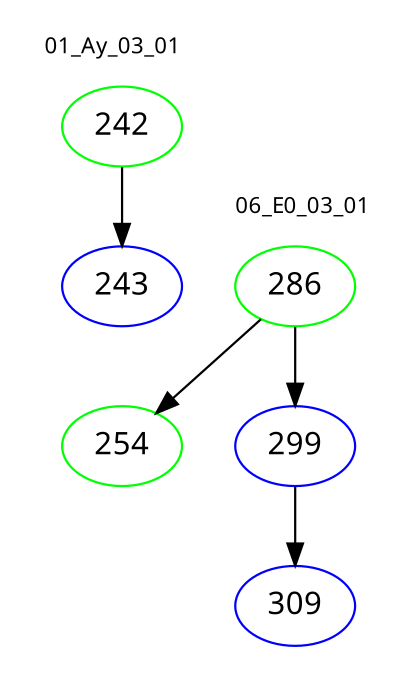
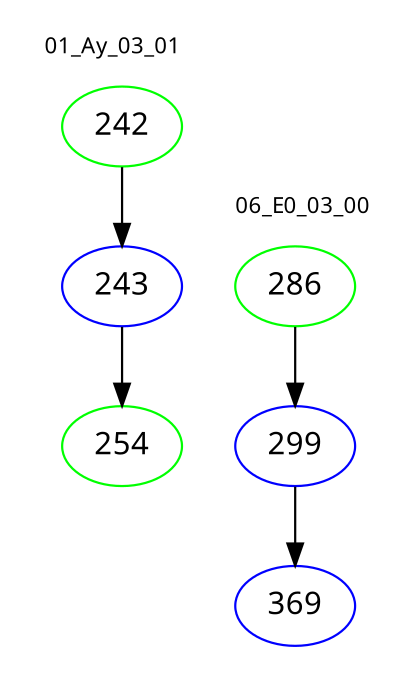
cluster "06_E0_03_01": label "06_E0_03_01" -> "06_E0_03_00"
edge "286" -> "254": now "243" -> "254"
node "309": label "309" -> "369"
